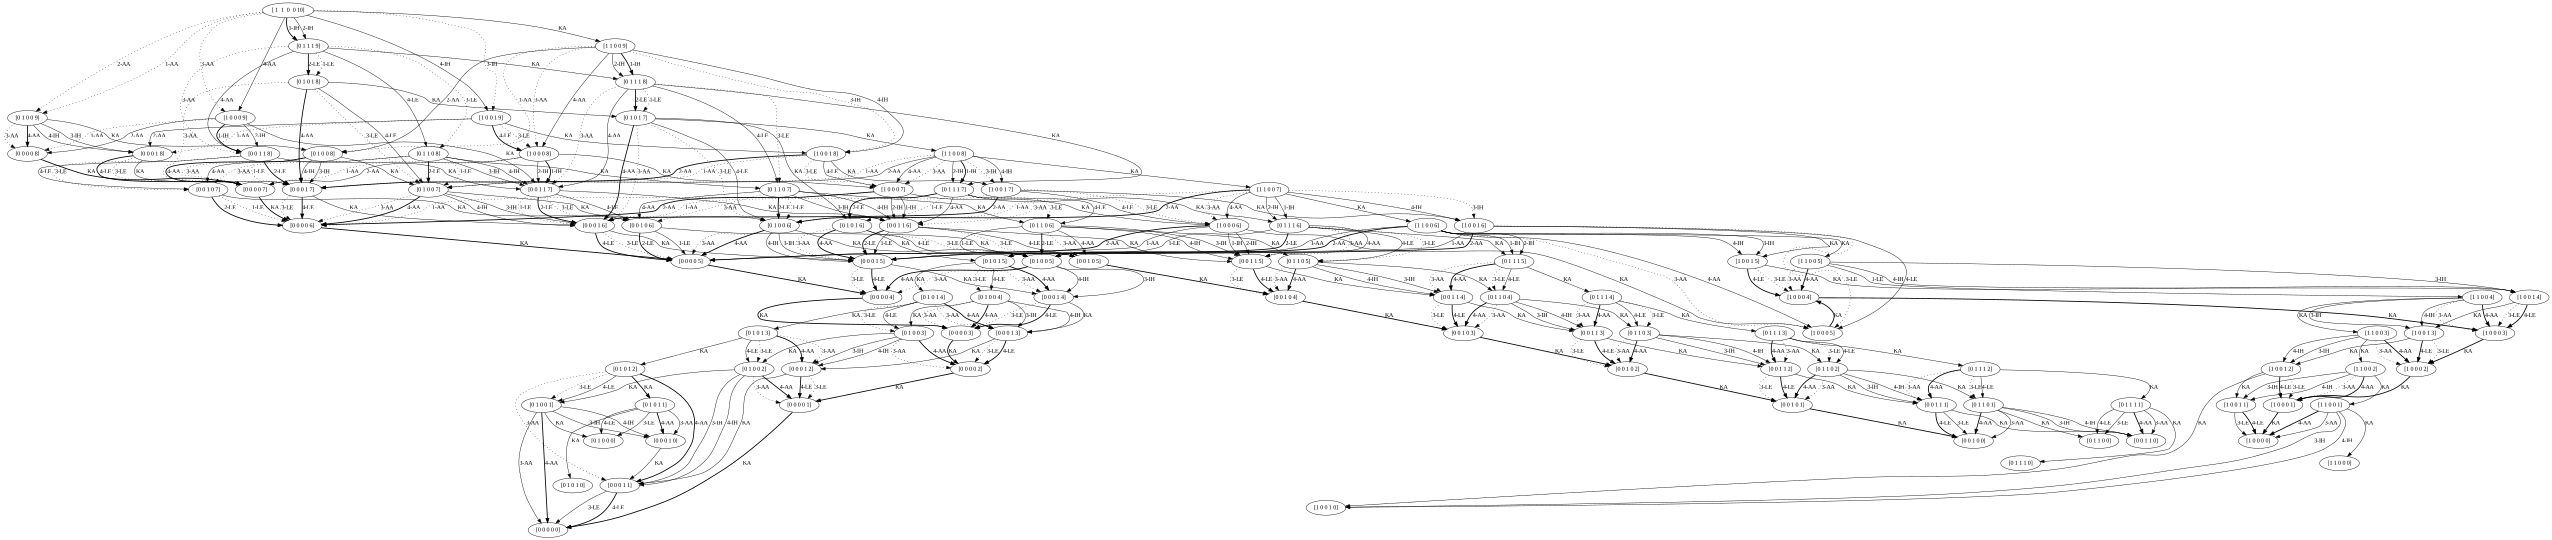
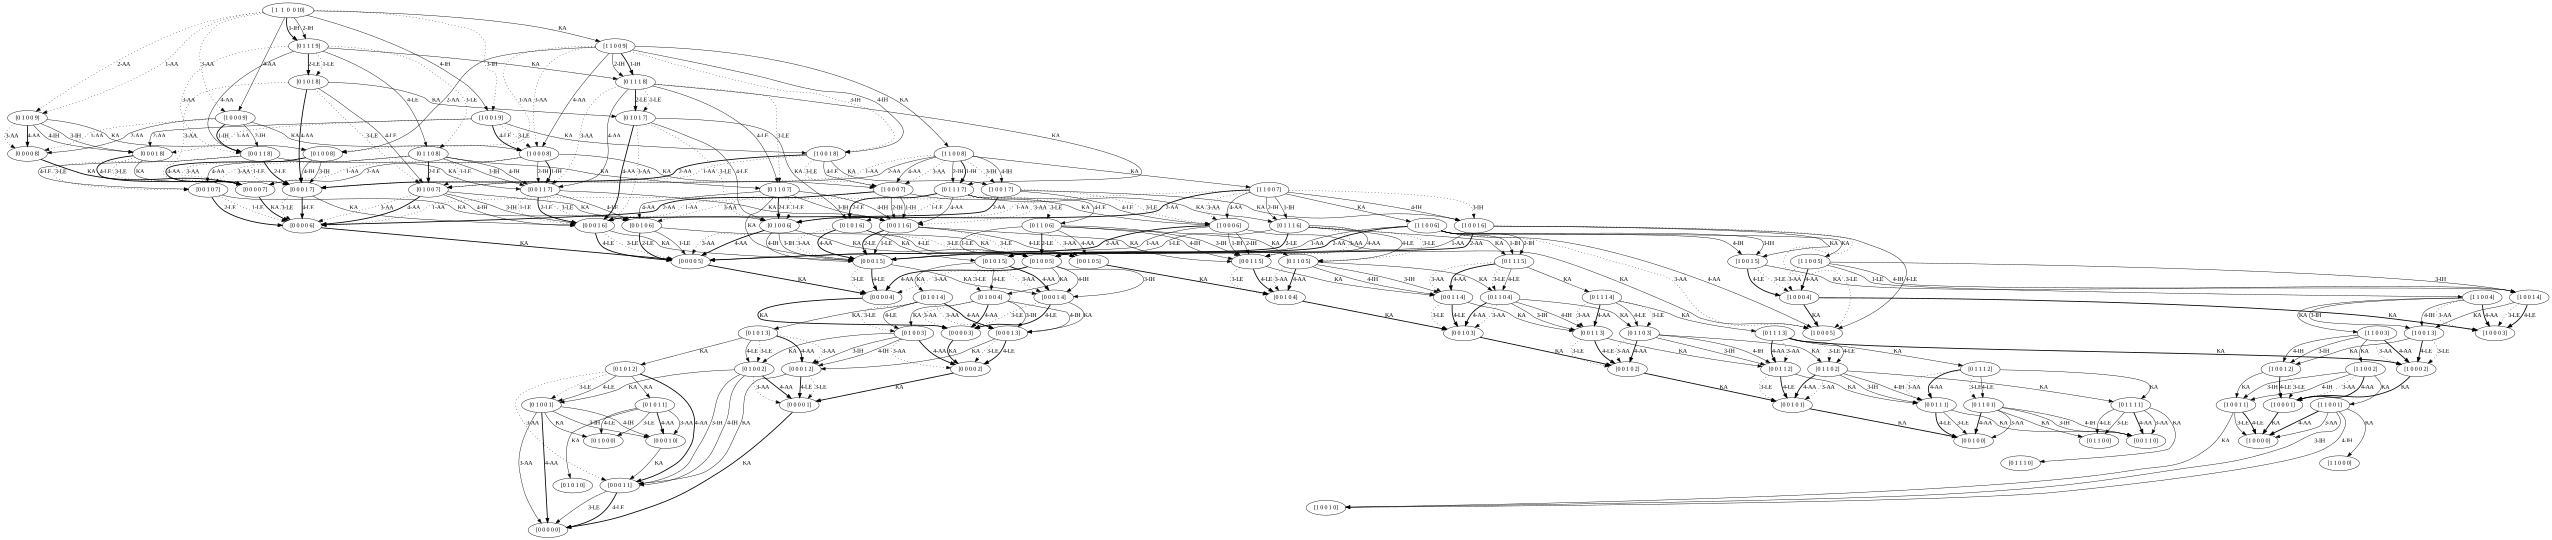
edge "[0 1 0 1 7]" -> "[1 1 0 0 8]": now "[1 1 0 0 9]" -> "[1 1 0 0 8]"
edge "[1 0 0 0 9]" -> "[0 0 1 1 7]": now "[1 0 0 0 9]" -> "[1 0 0 0 8]"
edge "[0 1 0 0 8]" -> "[0 1 0 0 7]": removed, label "KA"
edge "[0 1 1 0 7]" -> "[0 1 1 0 6]": now "[0 1 1 0 7]" -> "[0 0 0 1 5]"
edge "[0 1 0 0 5]" -> "[0 1 0 0 4]": added, label "KA"
edge "[1 0 0 0 5]" -> "[1 0 0 0 4]": reversed
edge "[1 0 0 0 3]" -> "[1 0 0 0 2]": now "[0 1 1 1 3]" -> "[1 0 0 0 2]"
edge "[0 1 1 0 2]" -> "[0 1 1 0 1]": now "[0 1 1 0 2]" -> "[0 1 1 1 1]"
edge "[0 1 0 1 2]" -> "[0 1 0 1 1]": style bold -> solid
edge "[1 0 0 1 2]" -> "[1 0 0 1 0]": now "[1 0 0 1 1]" -> "[1 0 0 1 0]"
